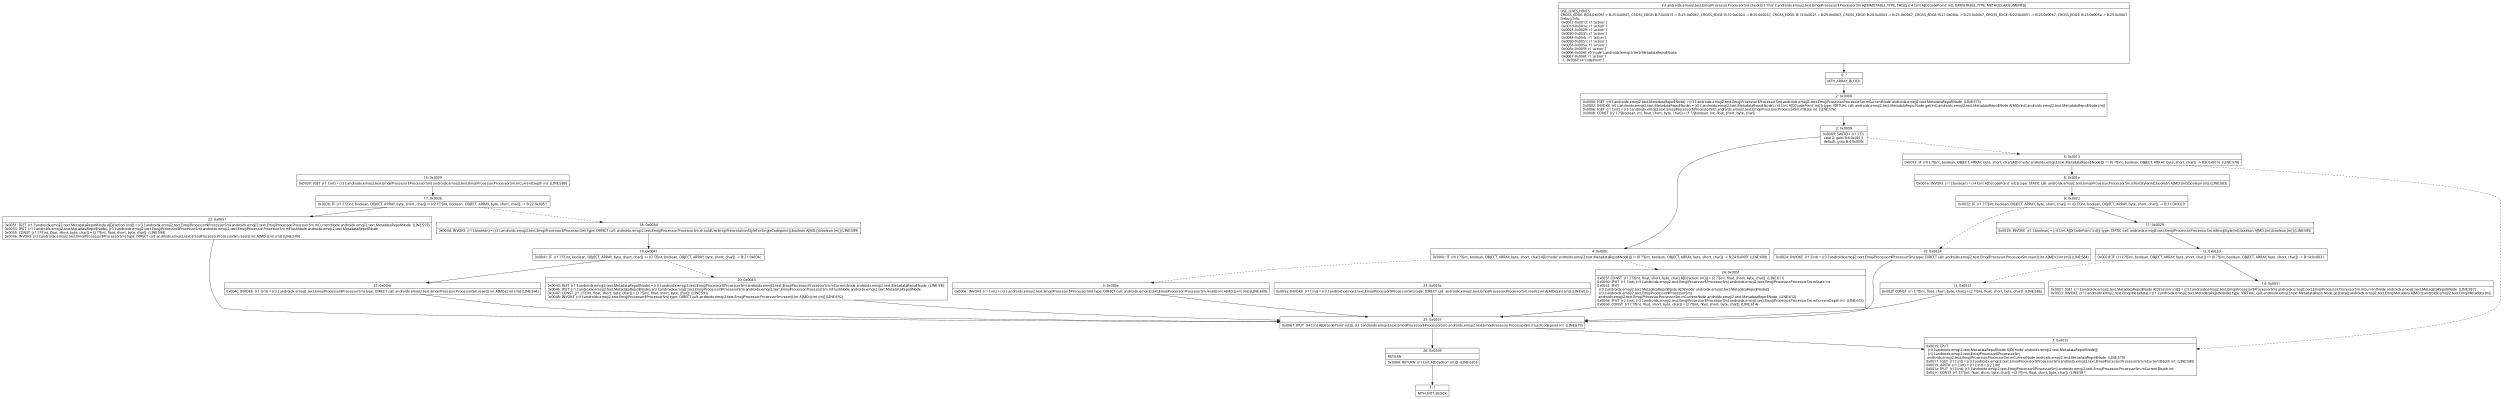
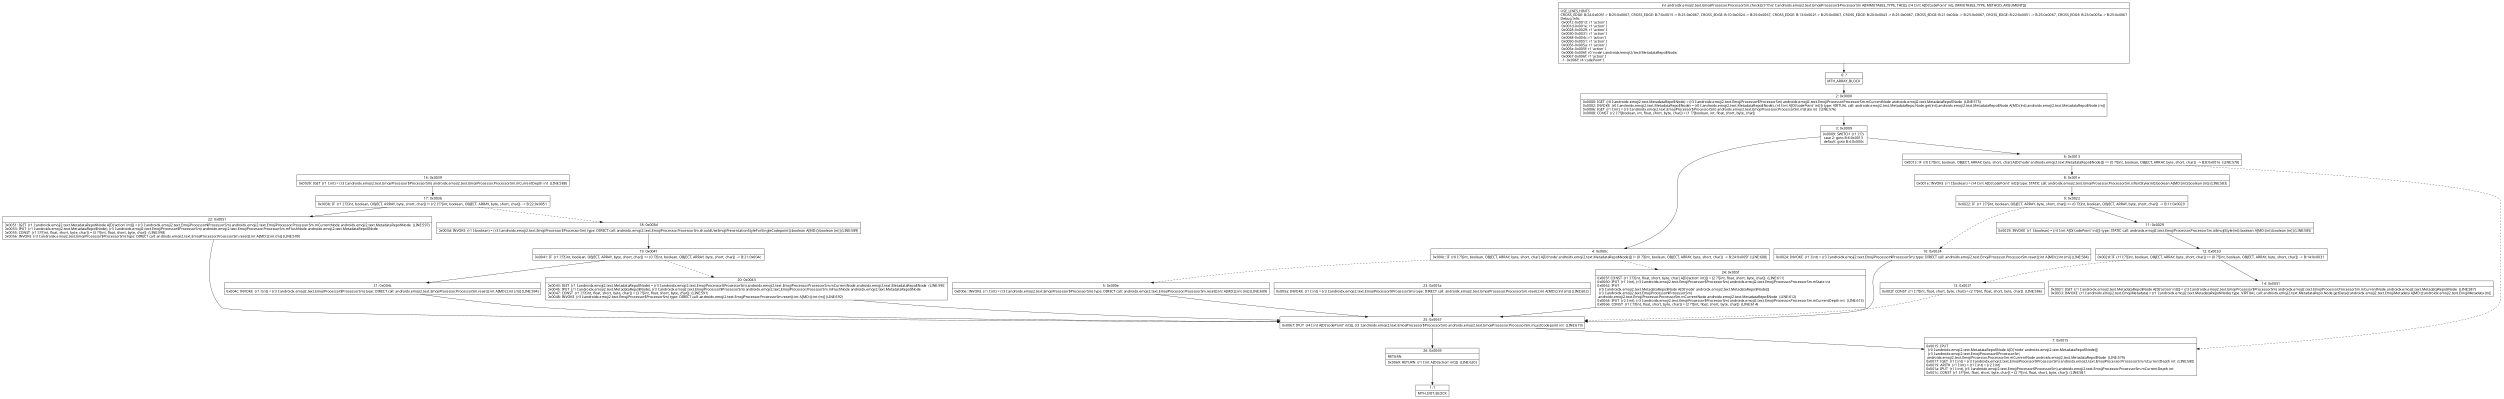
edge "3: 0x0009" -> "6: 0x0013": style dashed -> solid
edge "13: 0x002f" -> "25: 0x0067": style solid -> dashed
